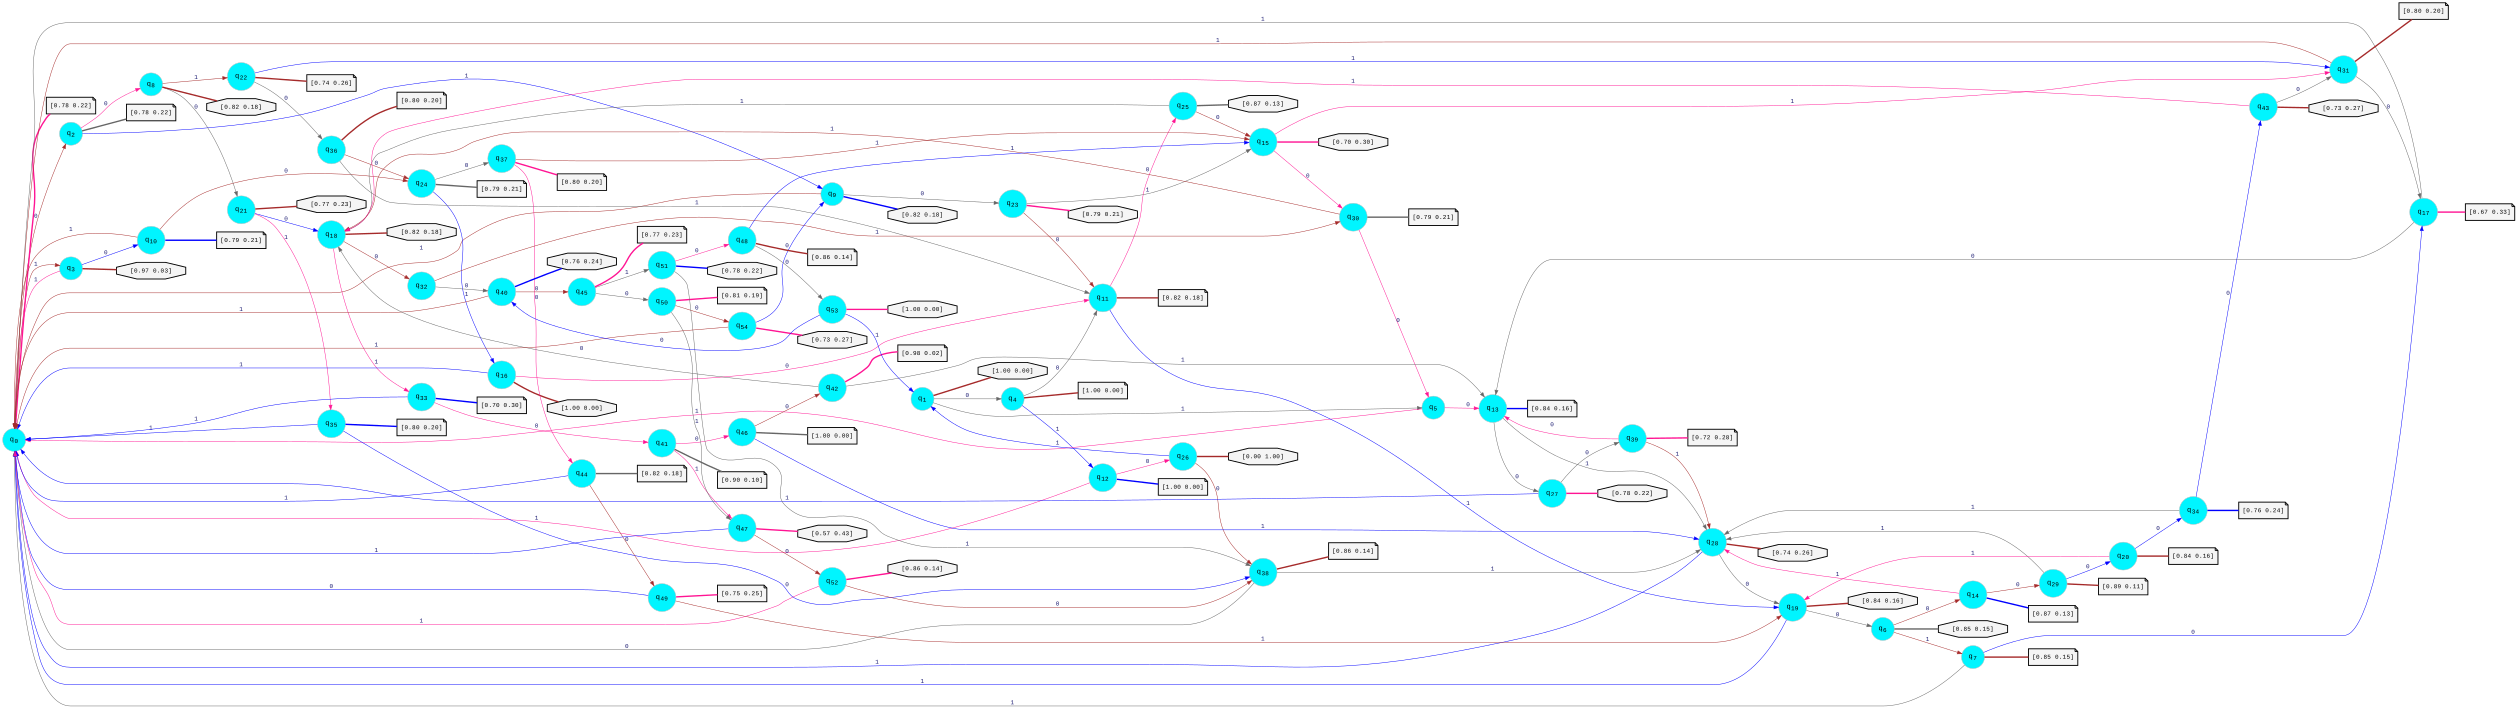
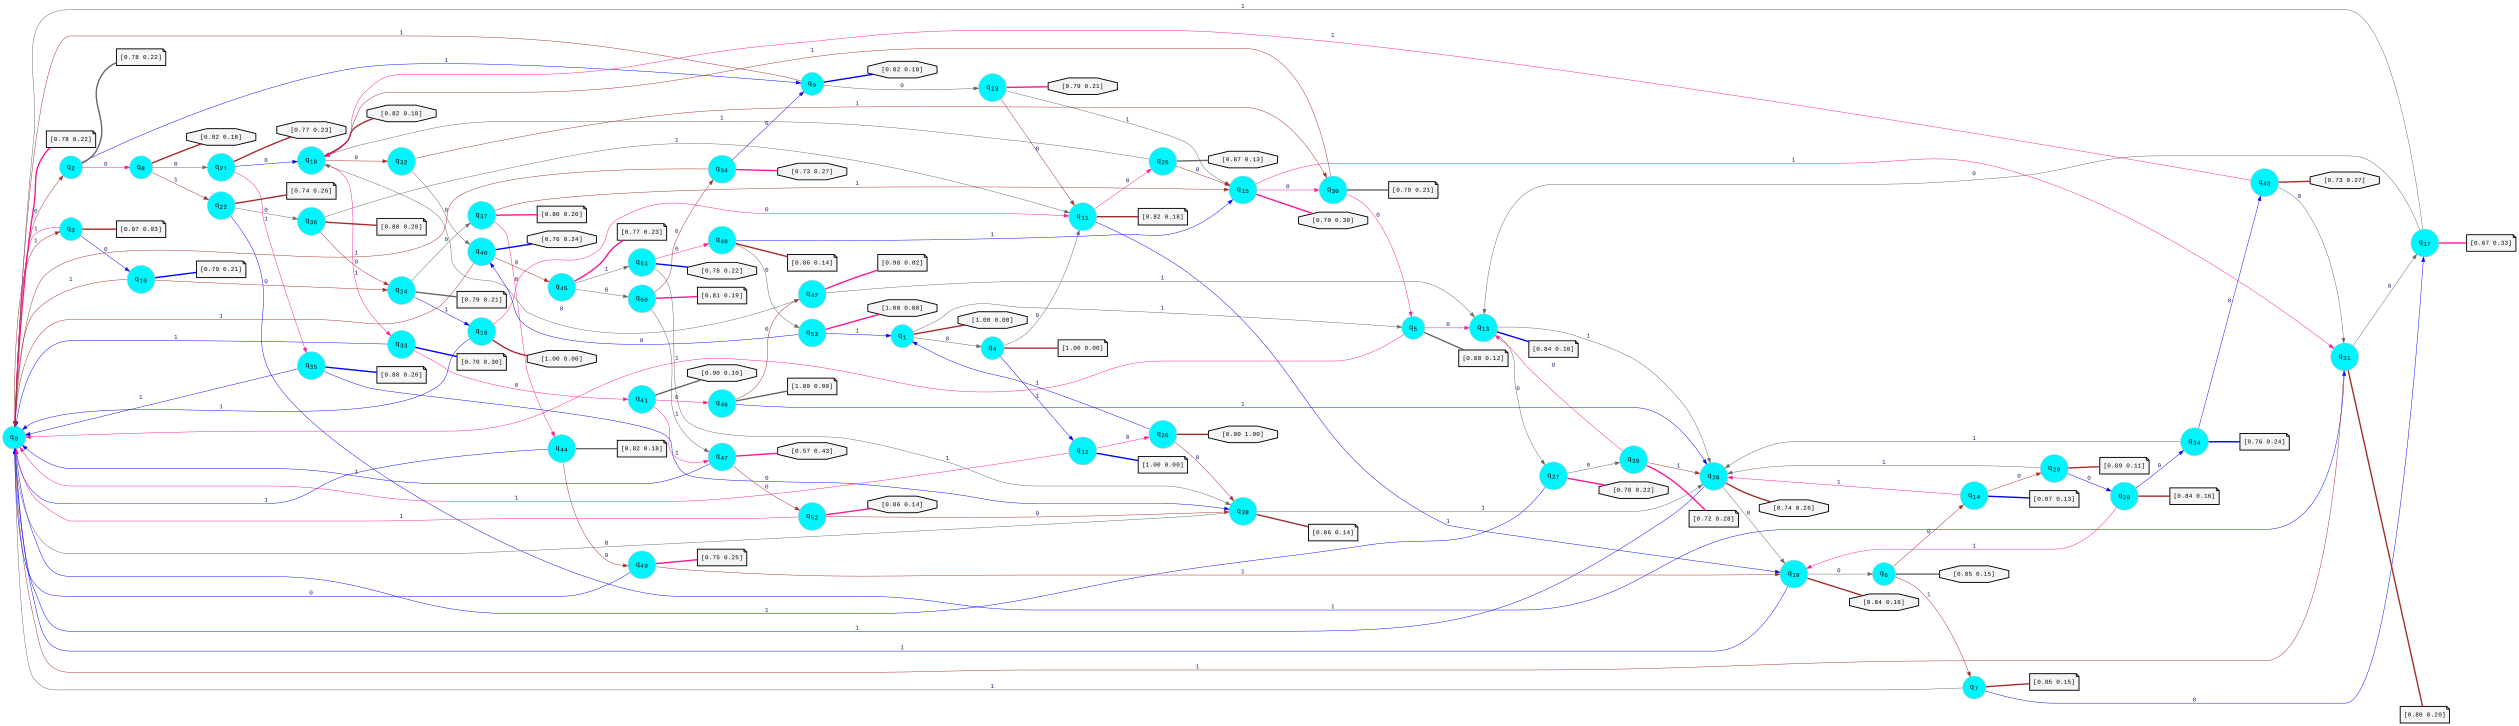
node "[0.97 0.03]": shape octagon -> note
node "[0.88 0.12]": added
node "[0.90 0.10]": shape note -> octagon
